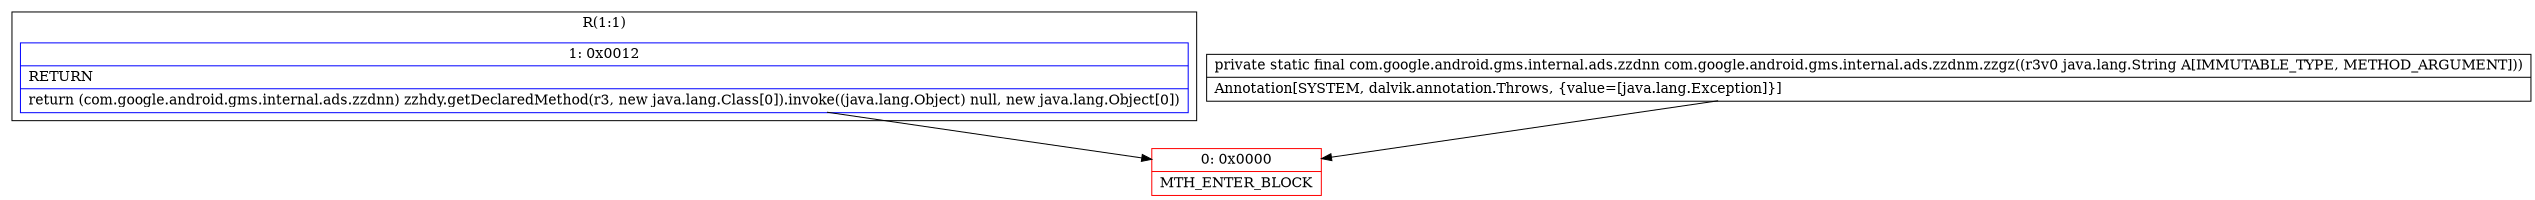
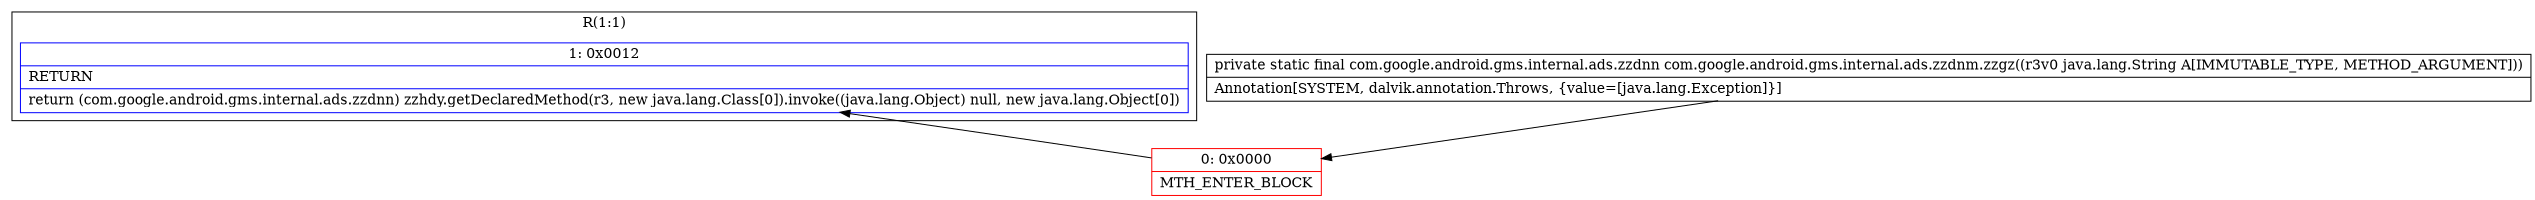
edge "1: 0x0012" -> "0: 0x0000": reversed
